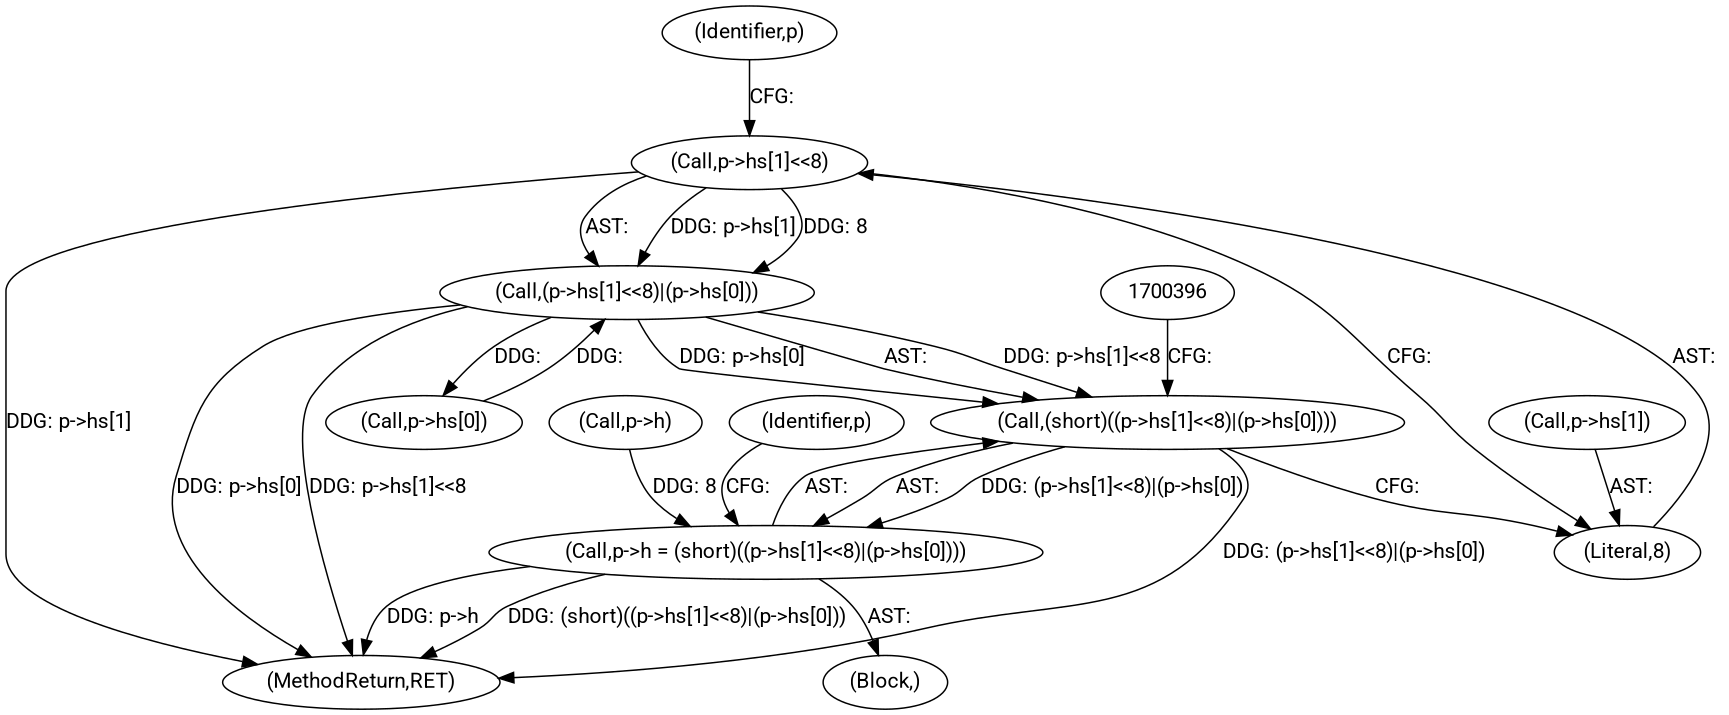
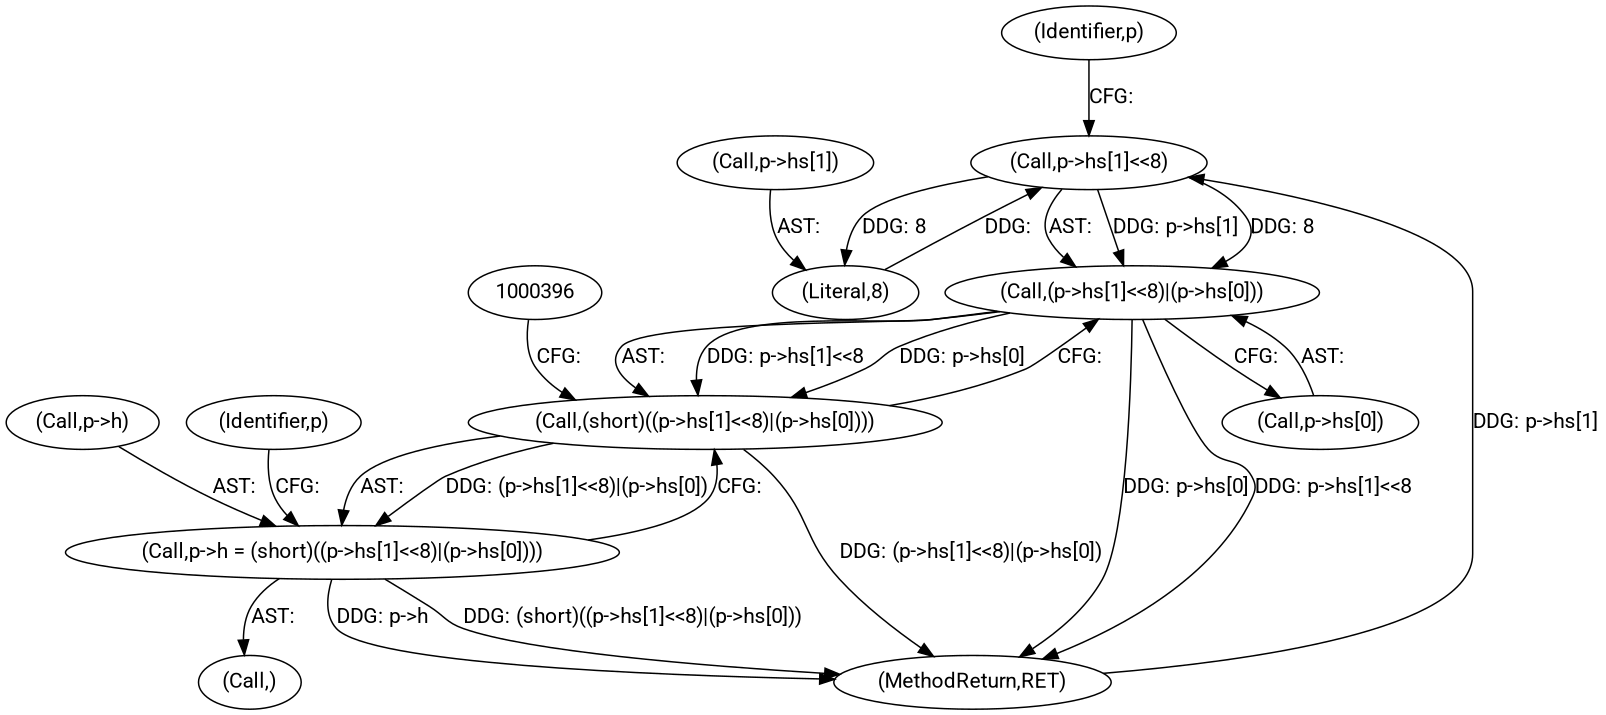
edge "(Call,p->hs[1]<<8)" -> "(MethodReturn,RET)": reversed
node "1700396": label "1700396" -> "1000396"
edge "(Call,(p->hs[1]<<8)|(p->hs[0]))" -> "(Call,p->hs[0])": label "DDG: " -> "CFG: "
edge "(Call,p->hs[0])" -> "(Call,(p->hs[1]<<8)|(p->hs[0]))": label "DDG: " -> "AST: "
edge "(Call,p->hs[1]<<8)" -> "(Literal,8)": label "CFG: " -> "DDG: 8"
edge "(Literal,8)" -> "(Call,p->hs[1]<<8)": label "AST: " -> "DDG: "
edge "(Call,p->h)" -> "(Call,p->h = (short)((p->hs[1]<<8)|(p->hs[0])))": label "DDG: 8" -> "AST: "
edge "(Call,p->h = (short)((p->hs[1]<<8)|(p->hs[0])))" -> "(Call,(short)((p->hs[1]<<8)|(p->hs[0])))": label "AST: " -> "CFG: "
edge "(Call,(short)((p->hs[1]<<8)|(p->hs[0])))" -> "(Literal,8)": now "(Call,(short)((p->hs[1]<<8)|(p->hs[0])))" -> "(Call,(p->hs[1]<<8)|(p->hs[0]))"
node "(Block,)": label "(Block,)" -> "(Call,)"
